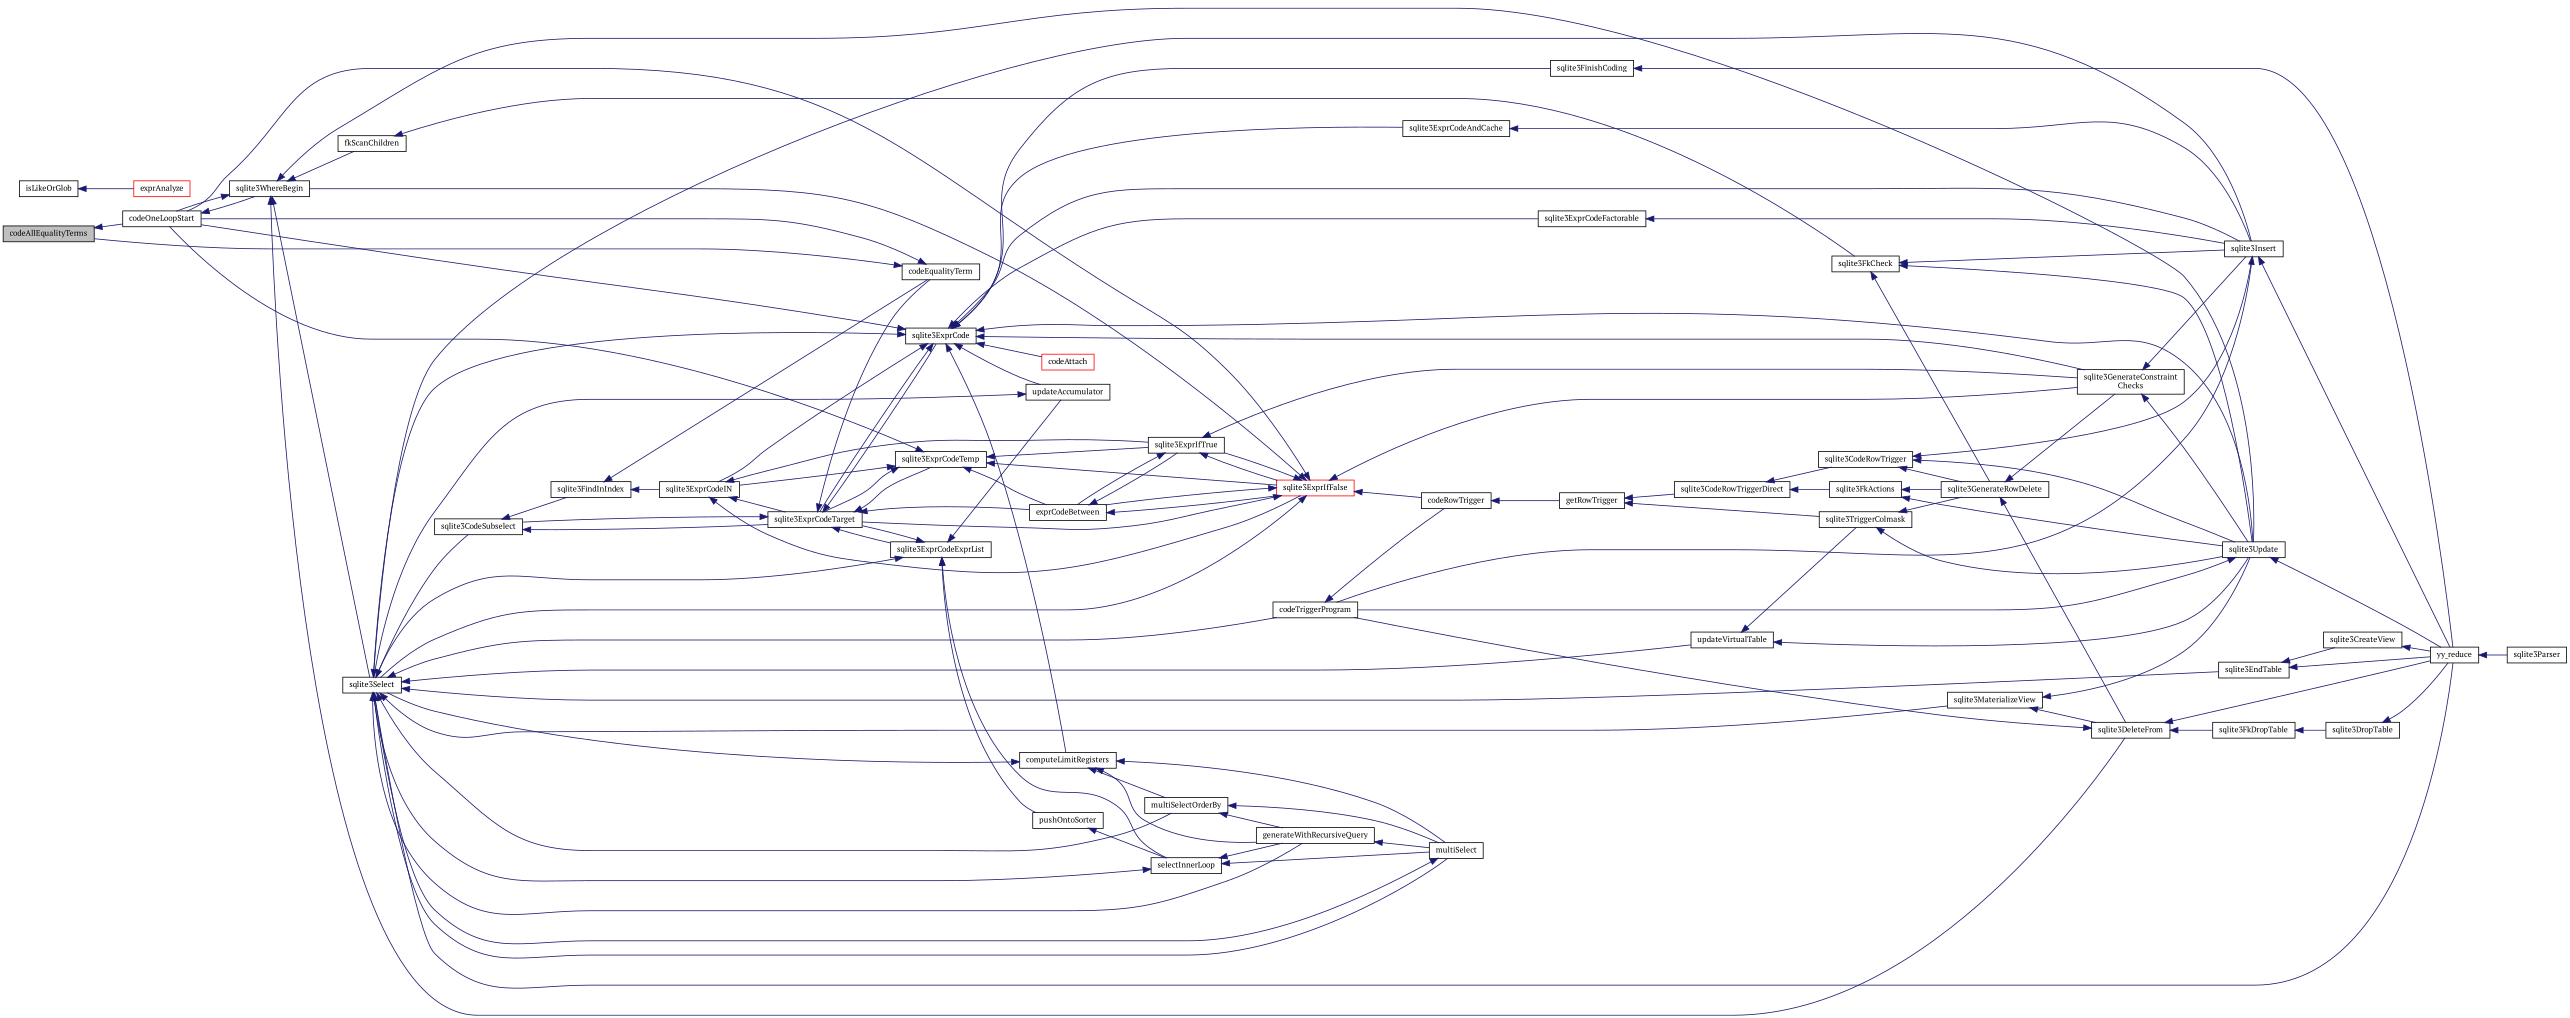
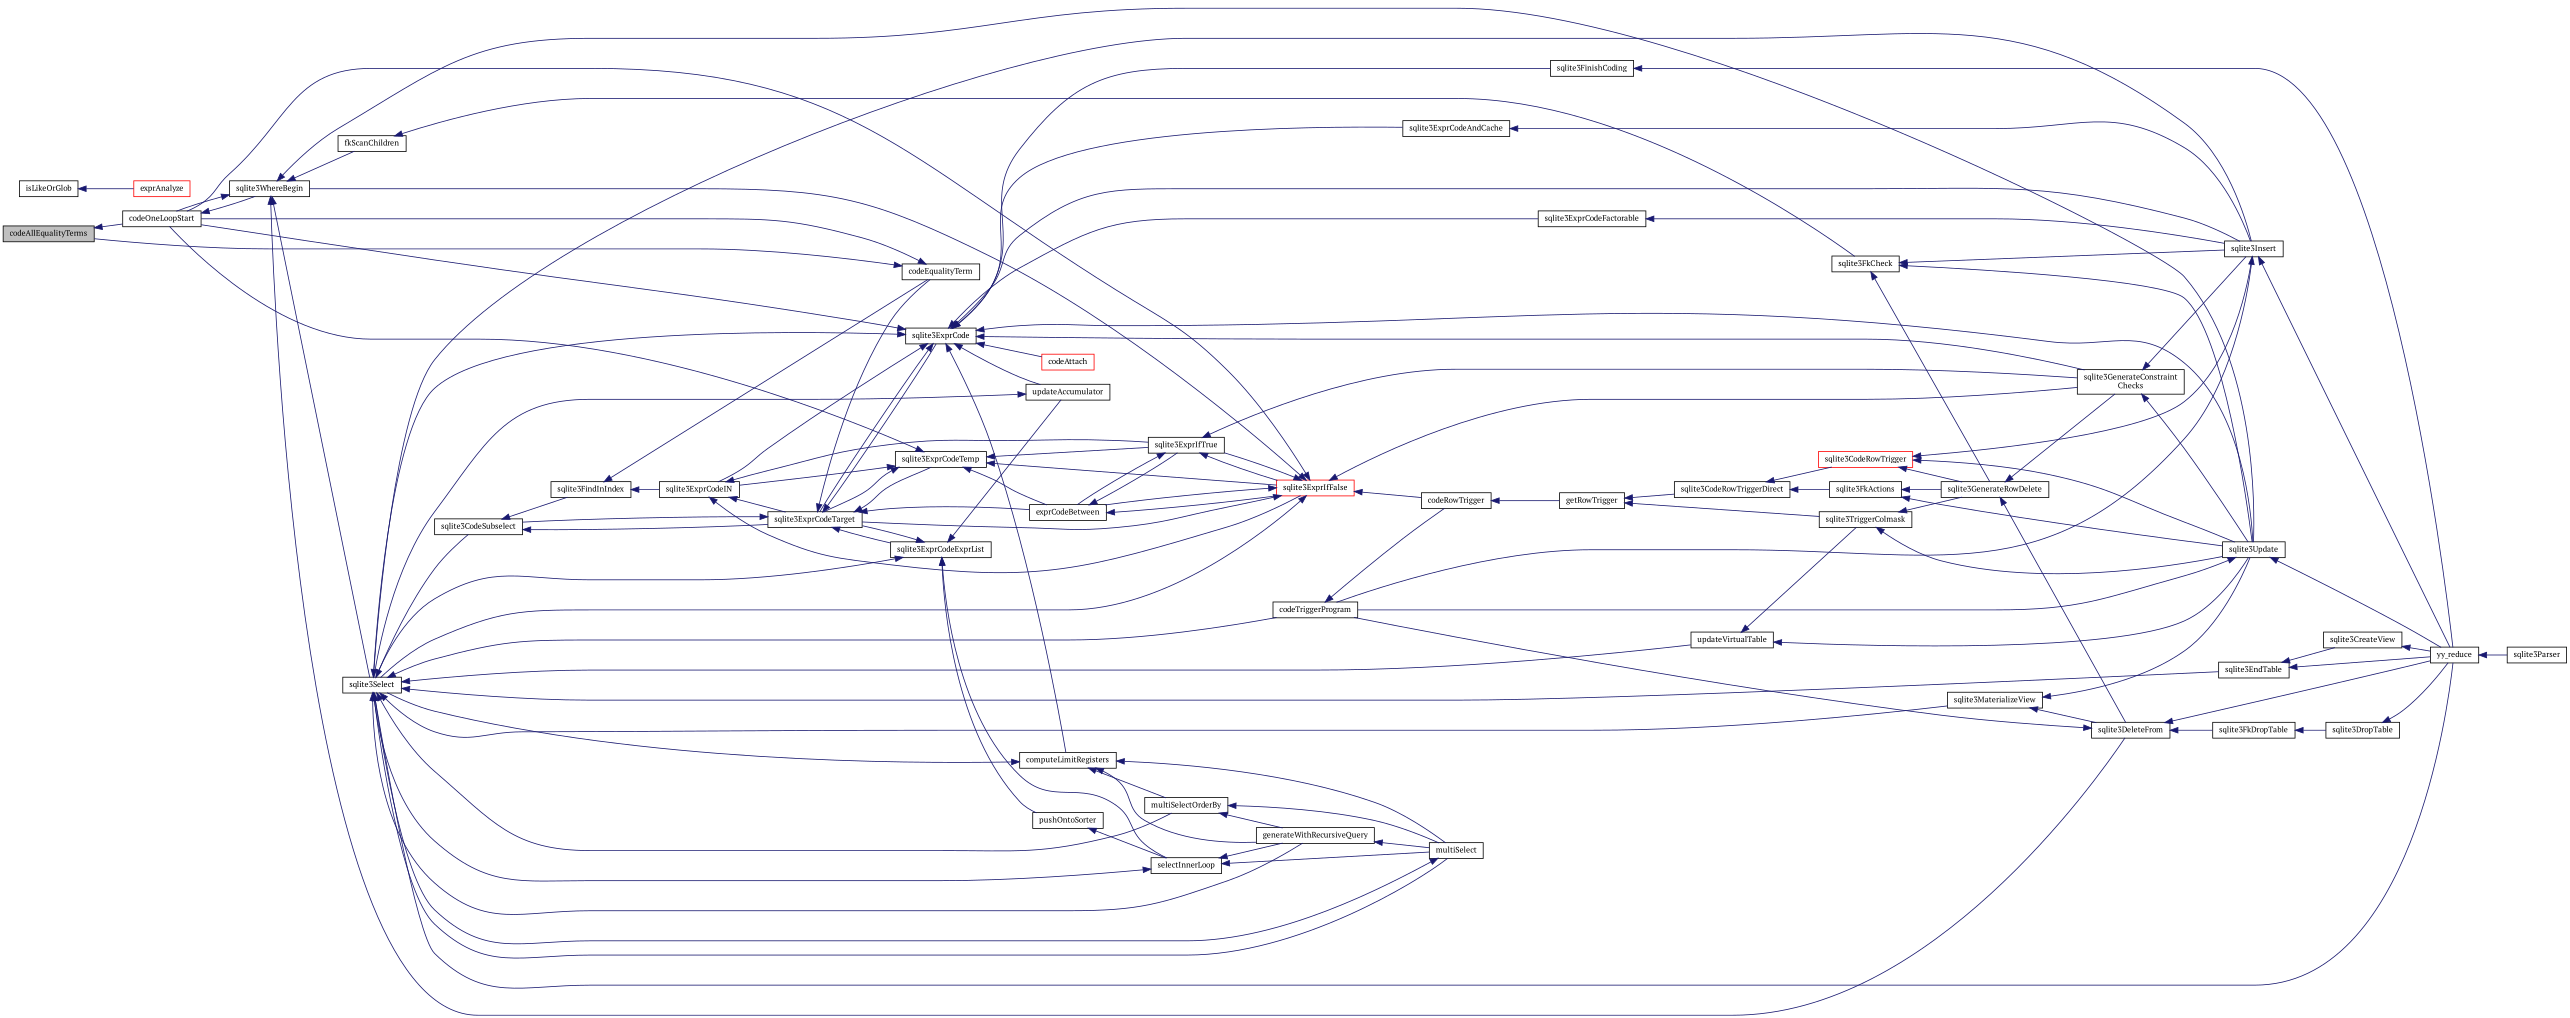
node "sqlite3CodeRowTrigger": color black -> red
